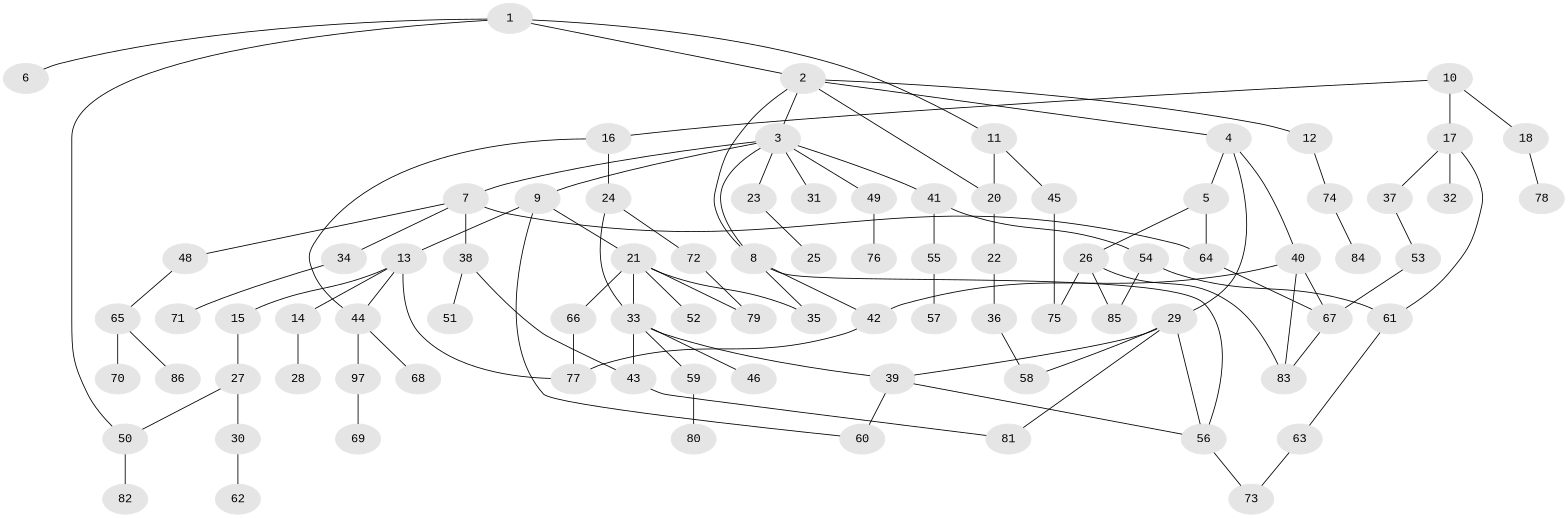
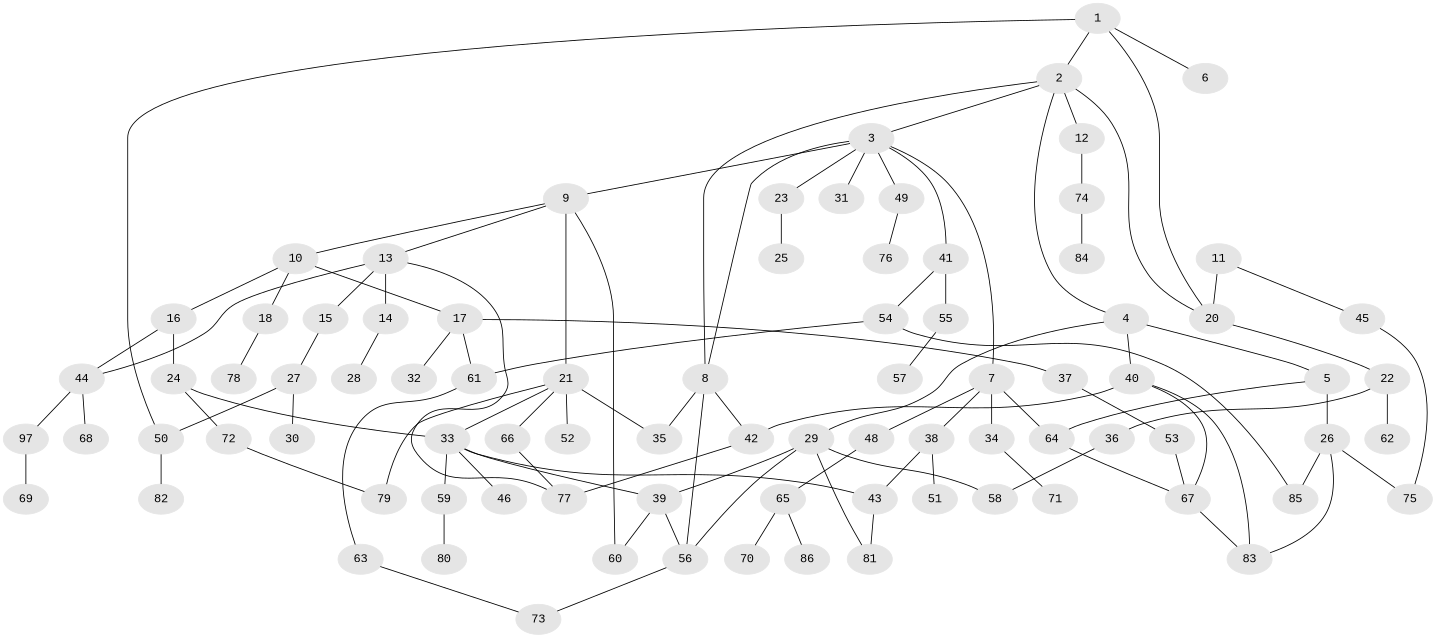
edge "1" -- "11": now "1" -- "20"
edge "9" -- "10": added
edge "30" -- "62": now "22" -- "62"
